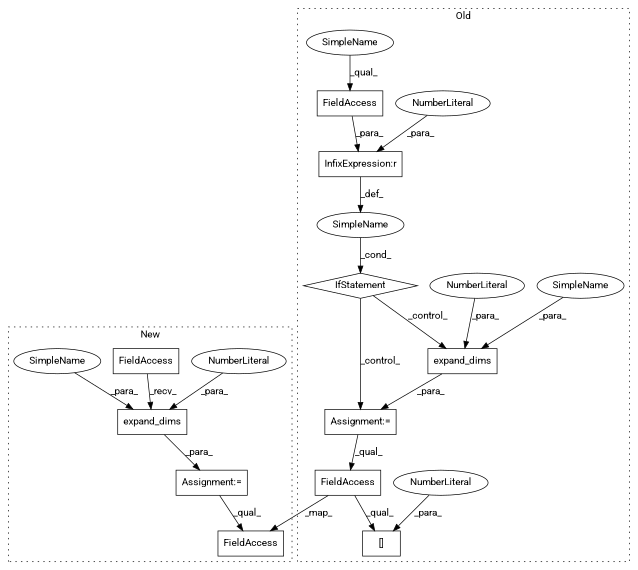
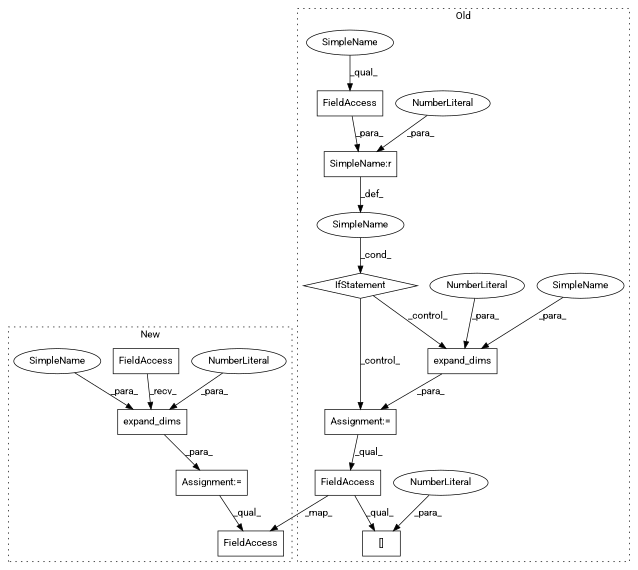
node "InfixExpression:r": label "InfixExpression:r" -> "SimpleName:r"
